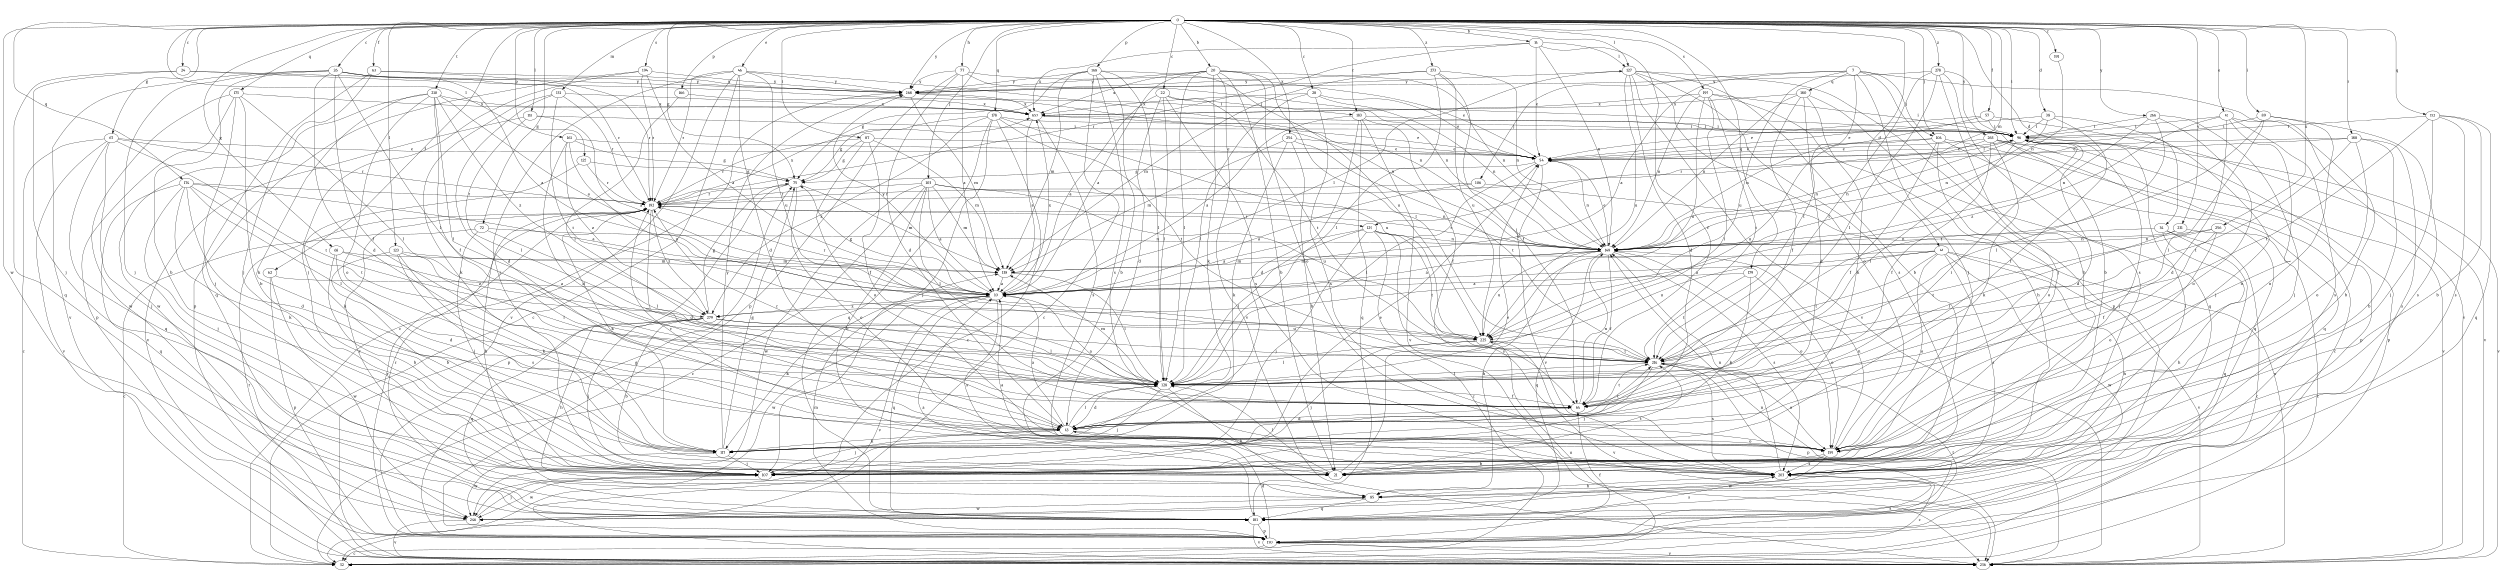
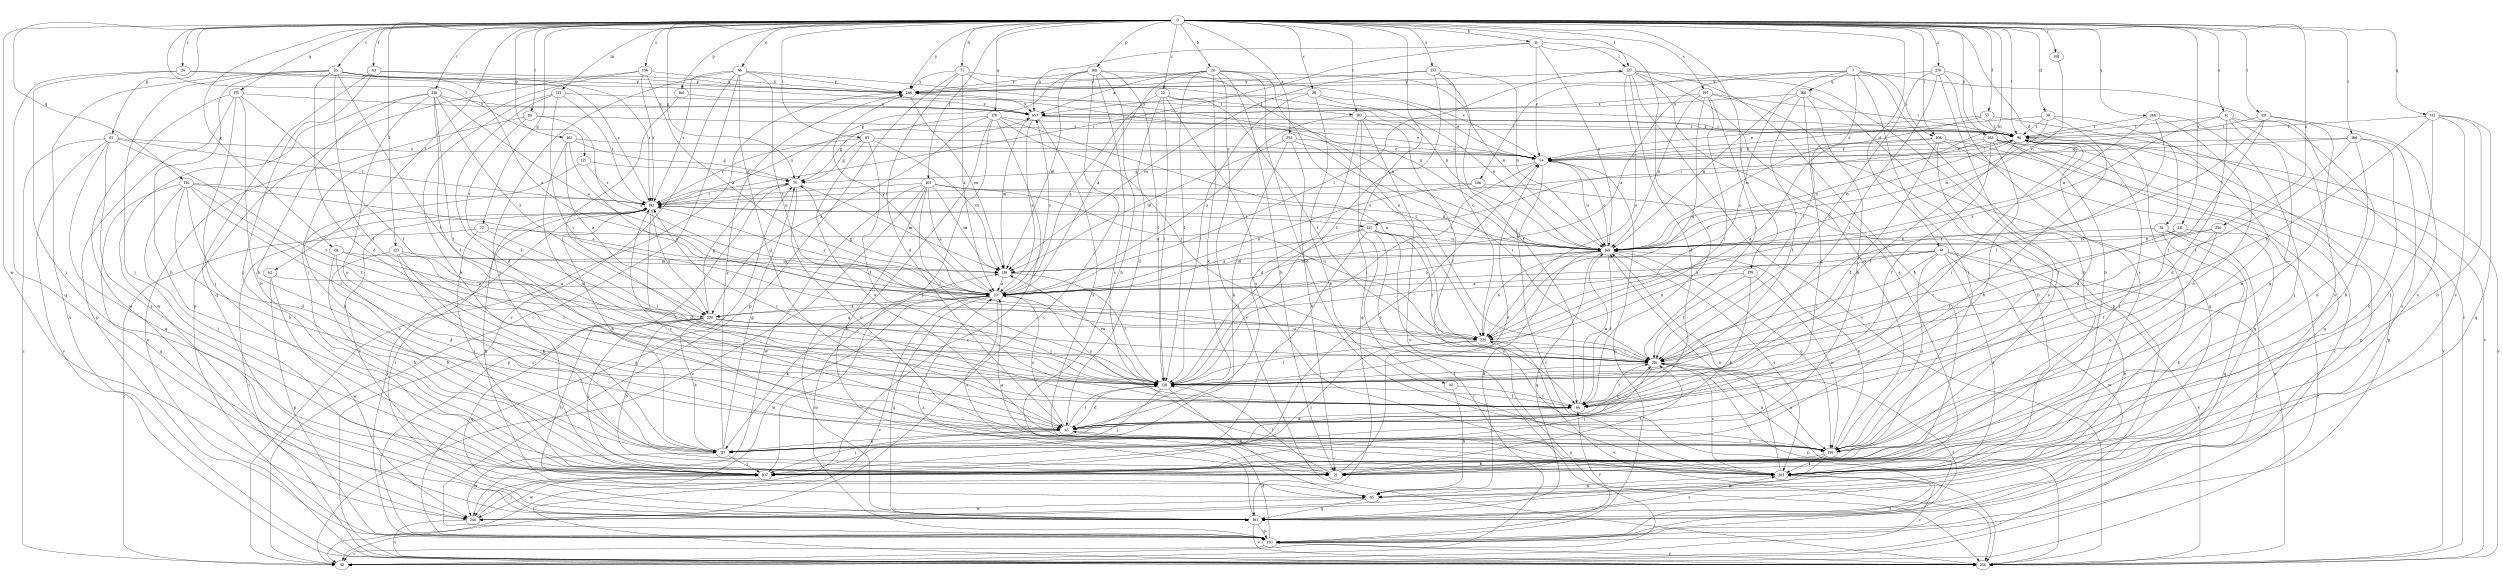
edge "657" -> "138": added, label "m"
edge "279" -> "117": added, label "k"
node "141": added
edge "54" -> "170": added, label "p"
